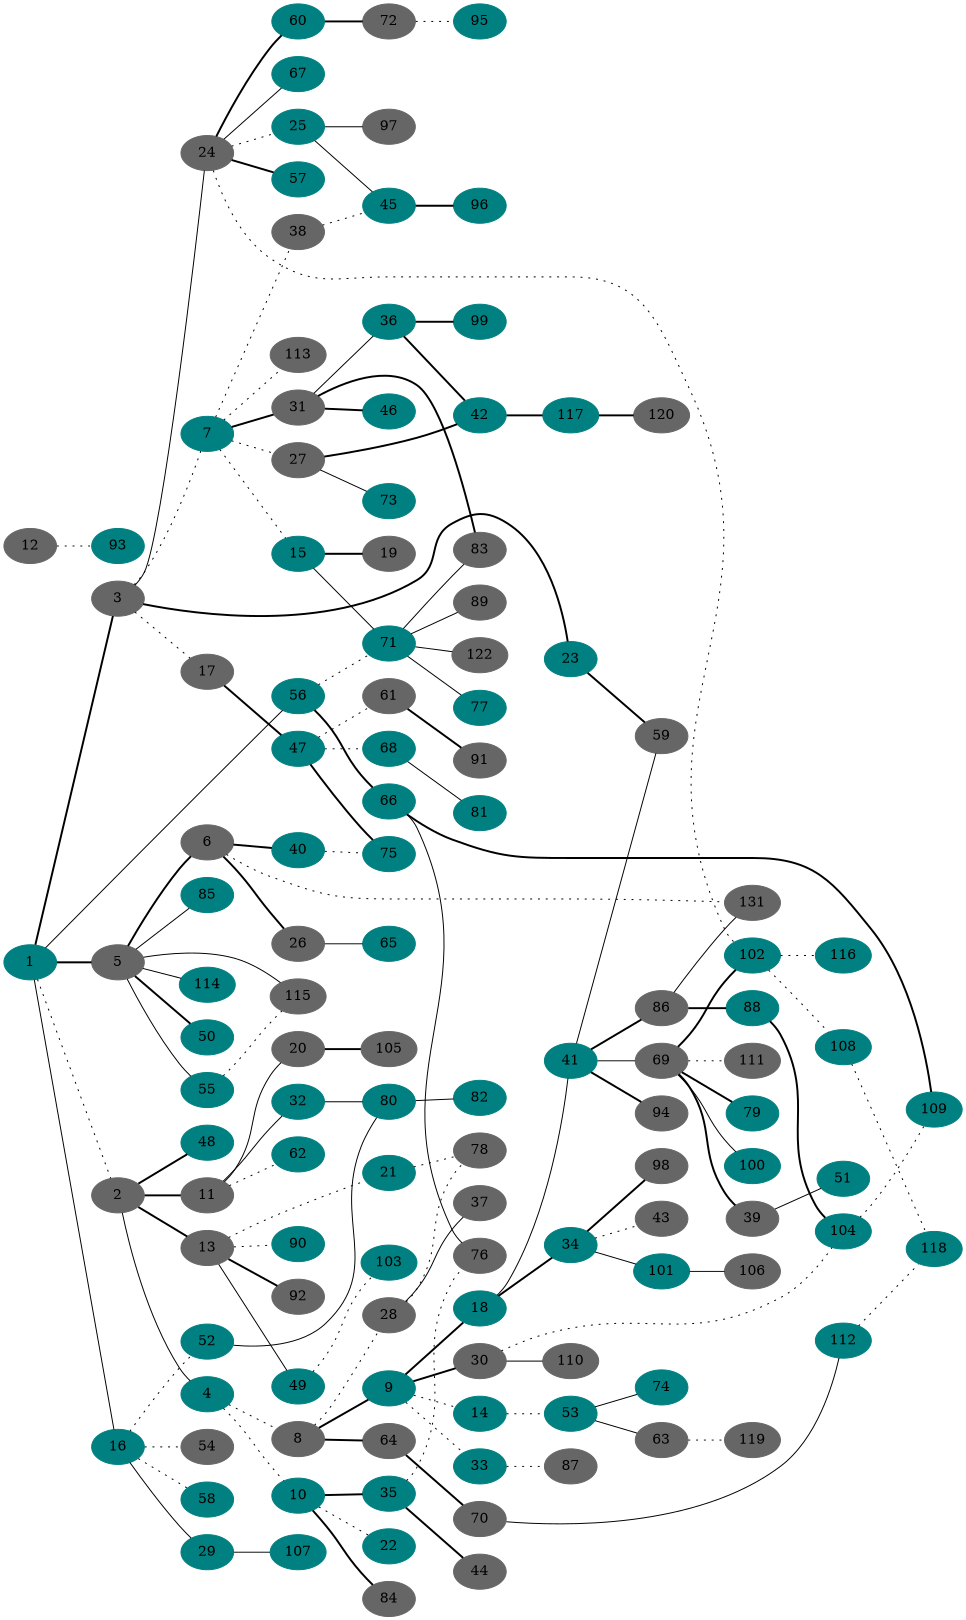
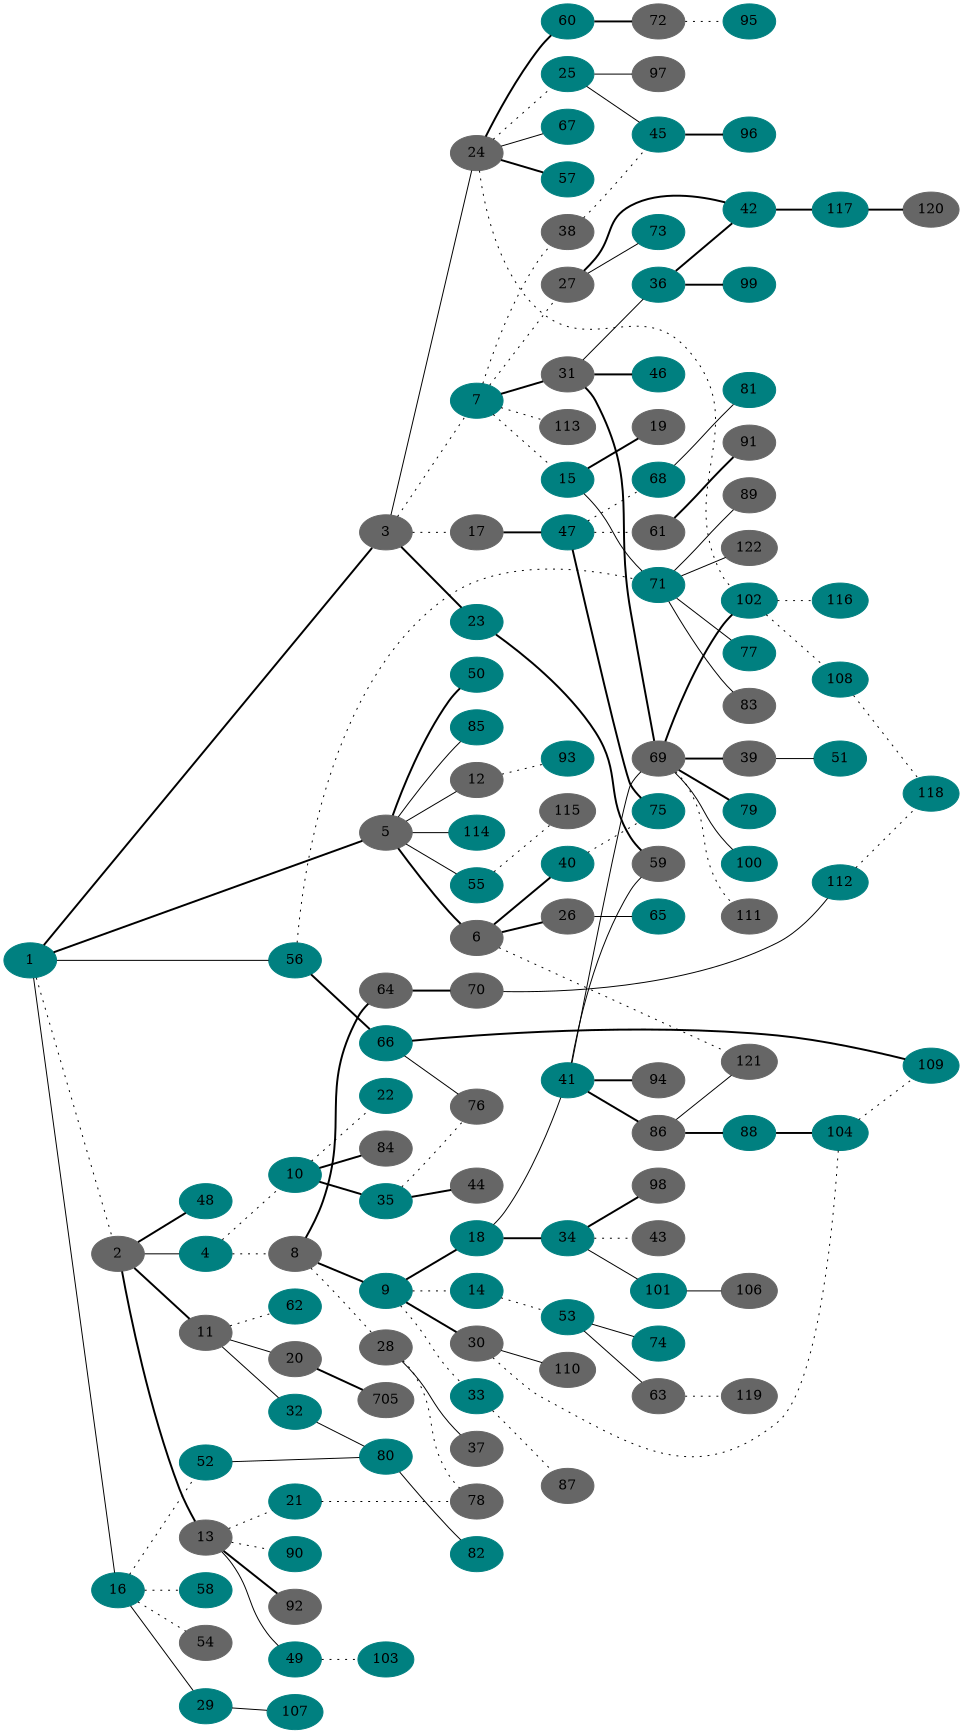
edge "31" -- "83": now "31" -- "69"
node "131": label "131" -> "121"
edge "5" -- "115": now "5" -- "12"
node "105": label "105" -> "705"
